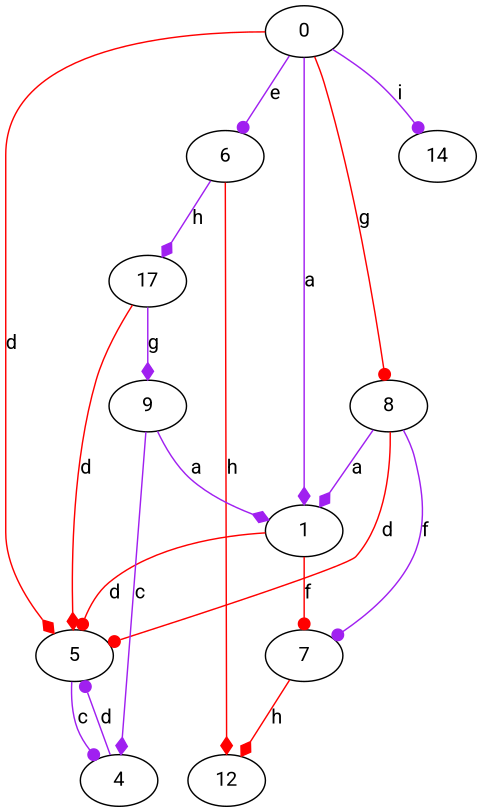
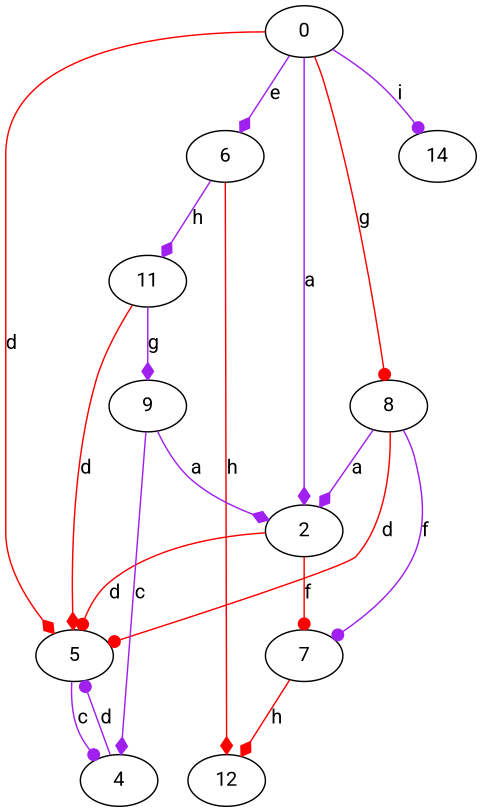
edge "0" -> "6": arrowhead dot -> diamond
node "17": label "17" -> "11"
node "1": label "1" -> "2"
